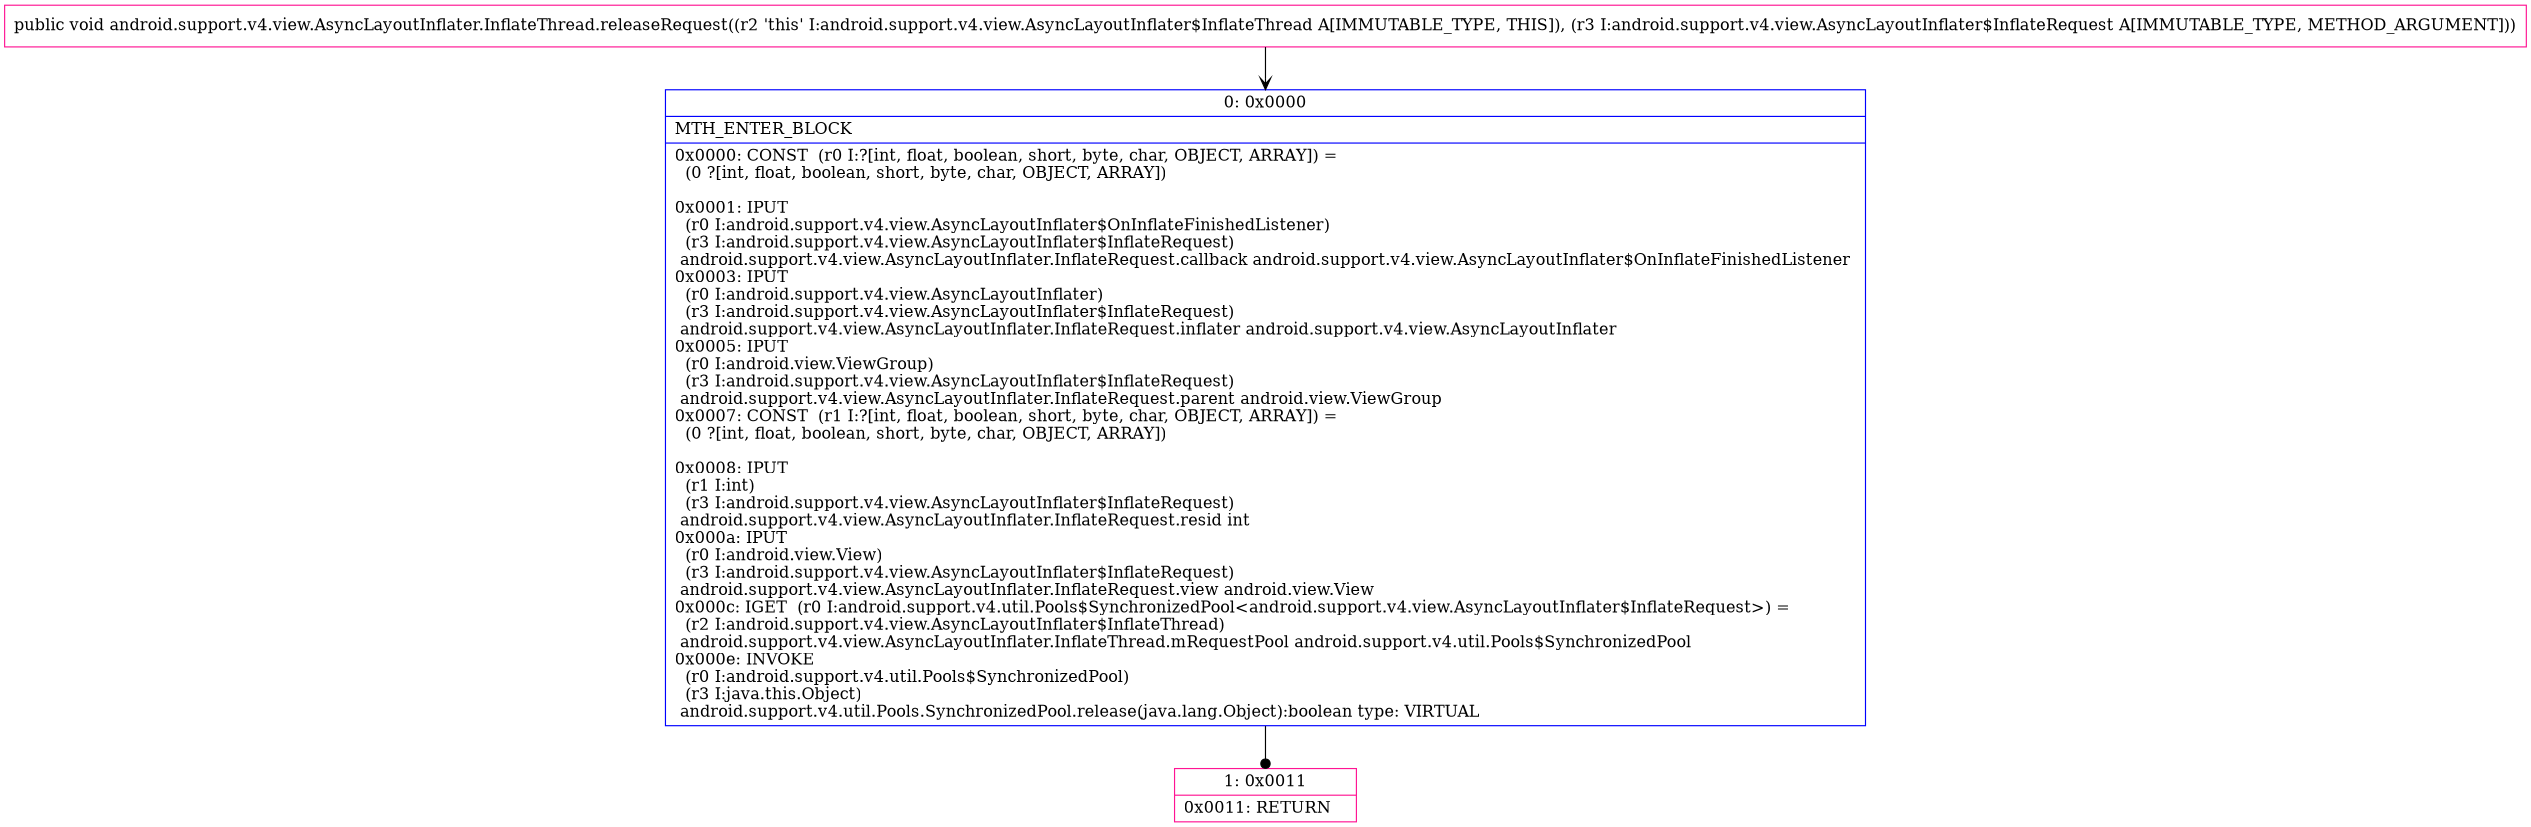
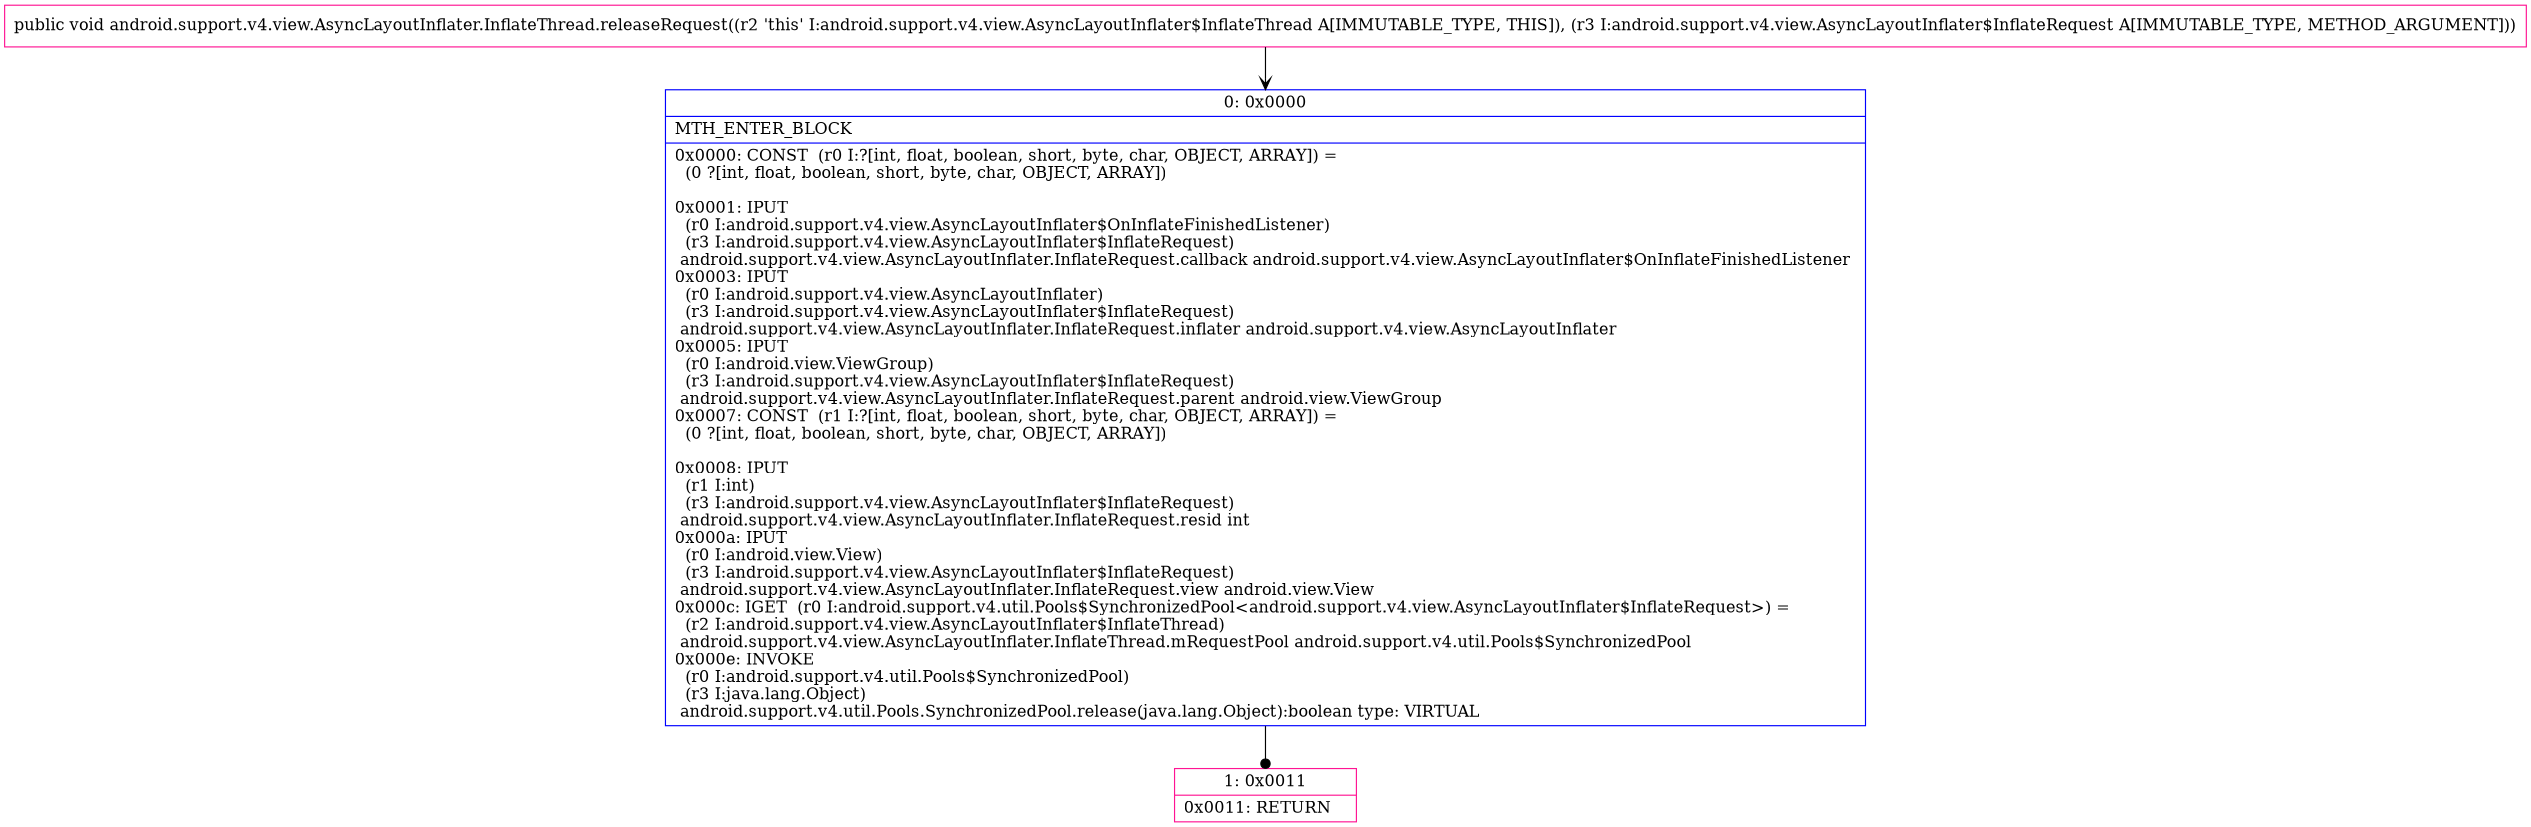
node "0: 0x0000": text "(r3 I:java.this.Object)" -> "(r3 I:java.lang.Object)"
